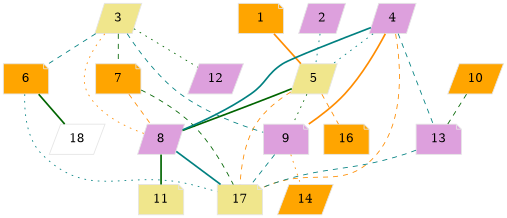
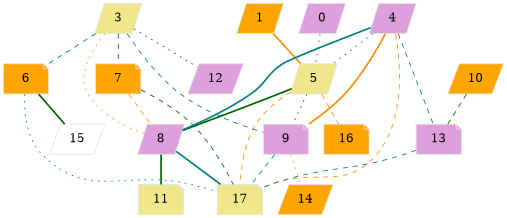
node "1": shape note -> parallelogram
node "2": label "2" -> "0"
node "18": label "18" -> "15"
